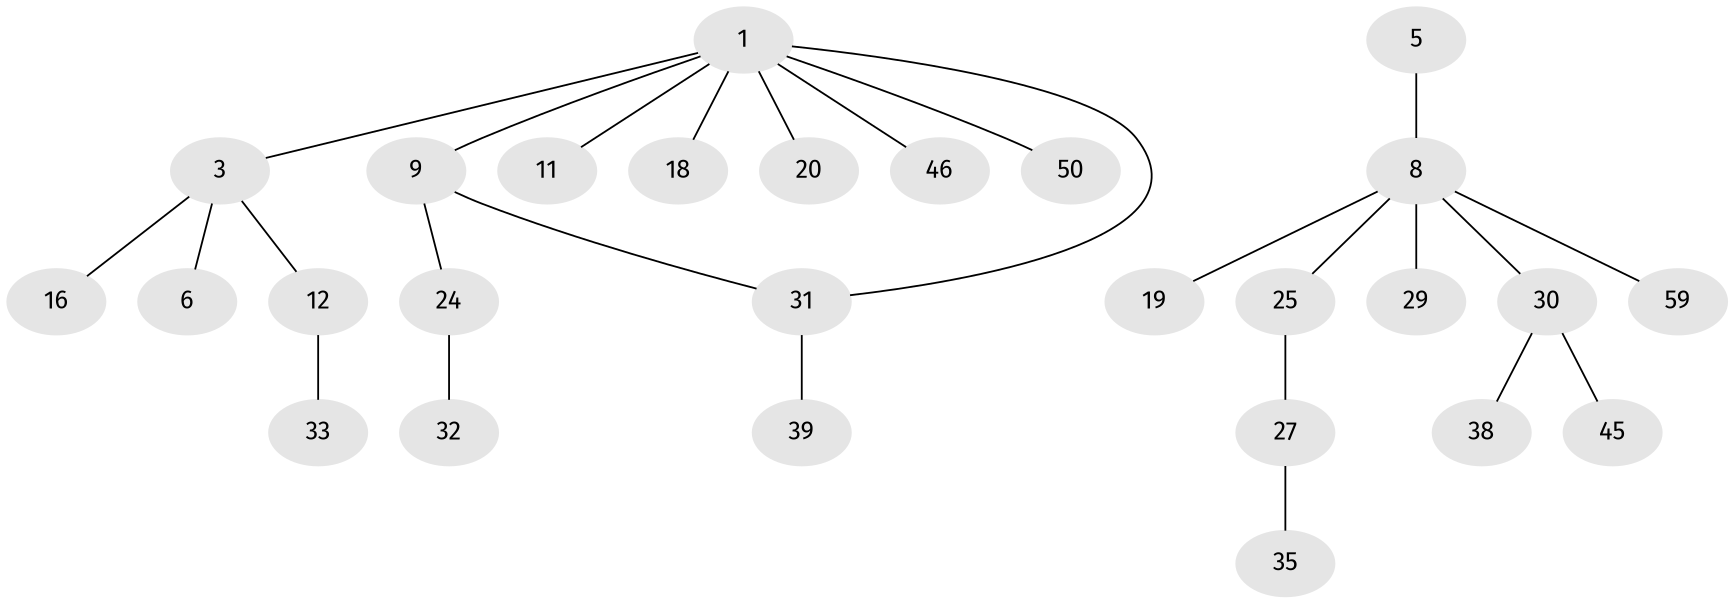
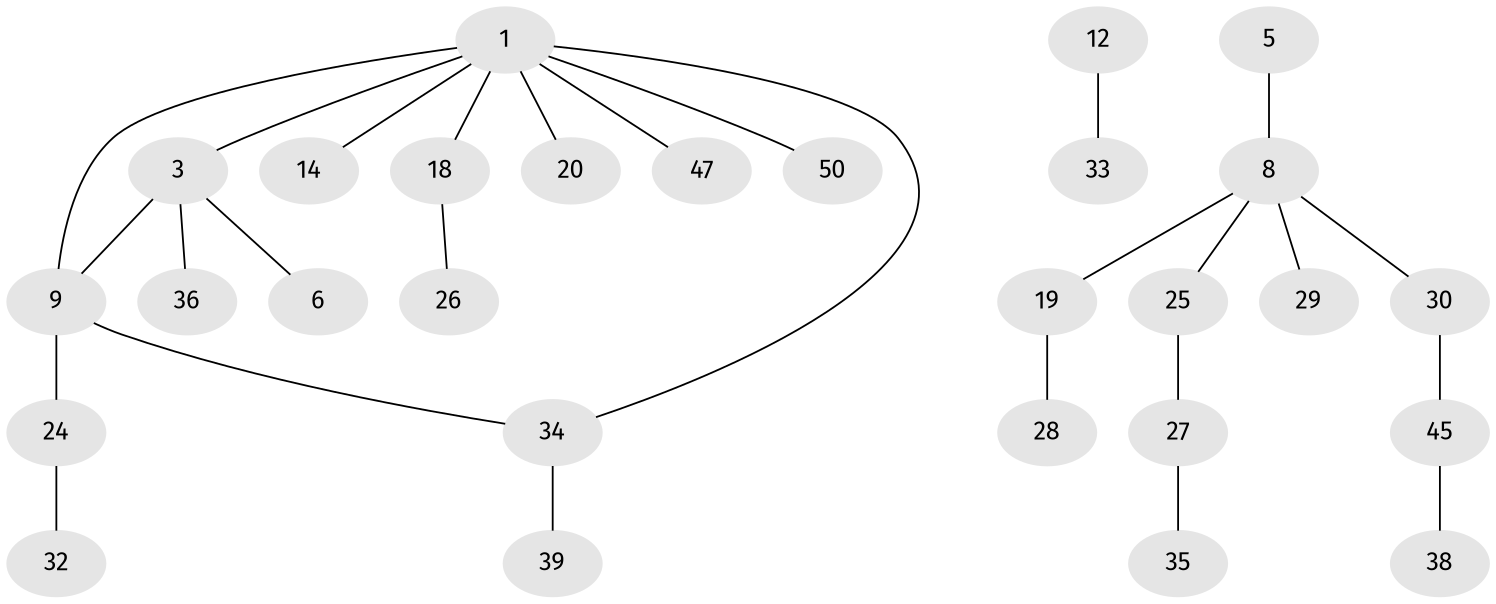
node "11": label "11" -> "14"
node "46": label "46" -> "47"
edge "3" -- "12": now "3" -- "9"
node "16": label "16" -> "36"
node "26": added
node "31": label "31" -> "34"
node "59": removed
edge "30" -- "38": now "45" -- "38"
node "28": added
